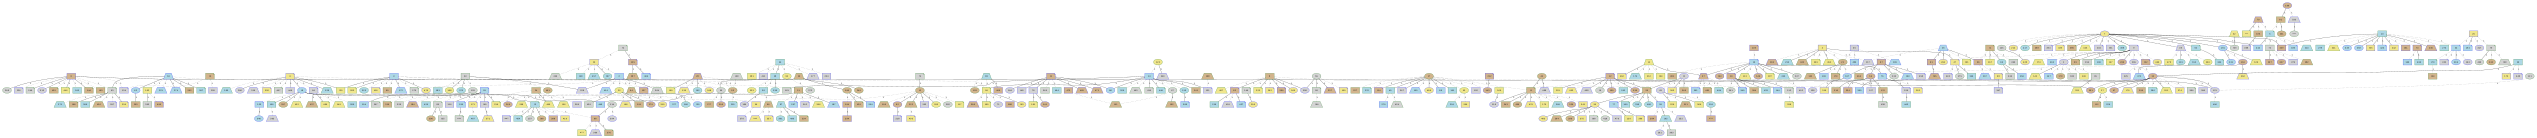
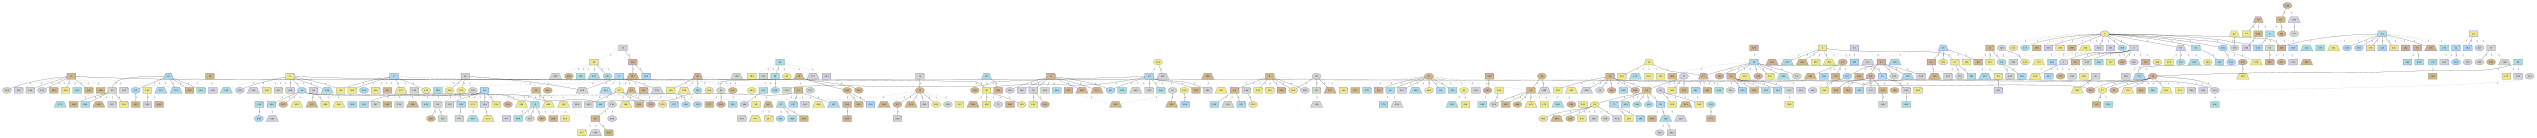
node "332": added
edge "6" -- "50": style dotted -> solid
edge "55" -- "358": now "55" -- "169"
node "292": color darkgreen -> blue
node "323": color darkgreen -> blue
node "172": fillcolor lightblue -> khaki
node "373": fillcolor lightblue -> khaki
node "115": fillcolor lightblue -> khaki
node "319": color blue -> darkgreen
node "209": added
node "182": added
node "118": color blue -> darkgreen
node "360": color darkgreen -> blue
node "493": removed
node "289": fillcolor khaki -> lightblue
